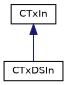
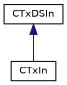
edge "CTxDSIn" -> "CTxIn": reversed
